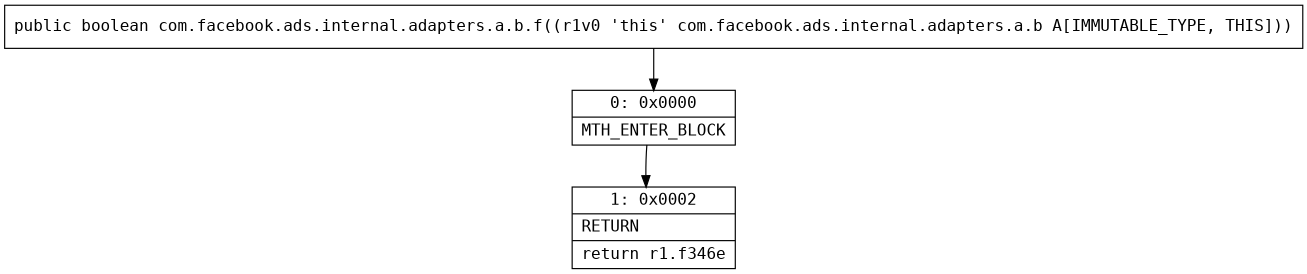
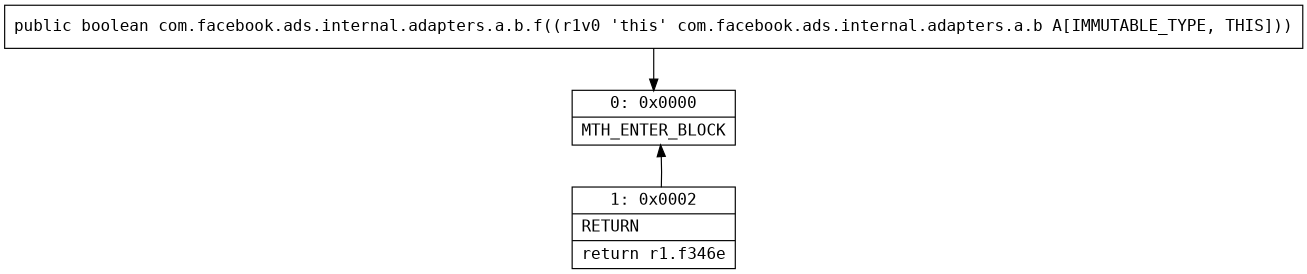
edge "0: 0x0000" -> "1: 0x0002": reversed
